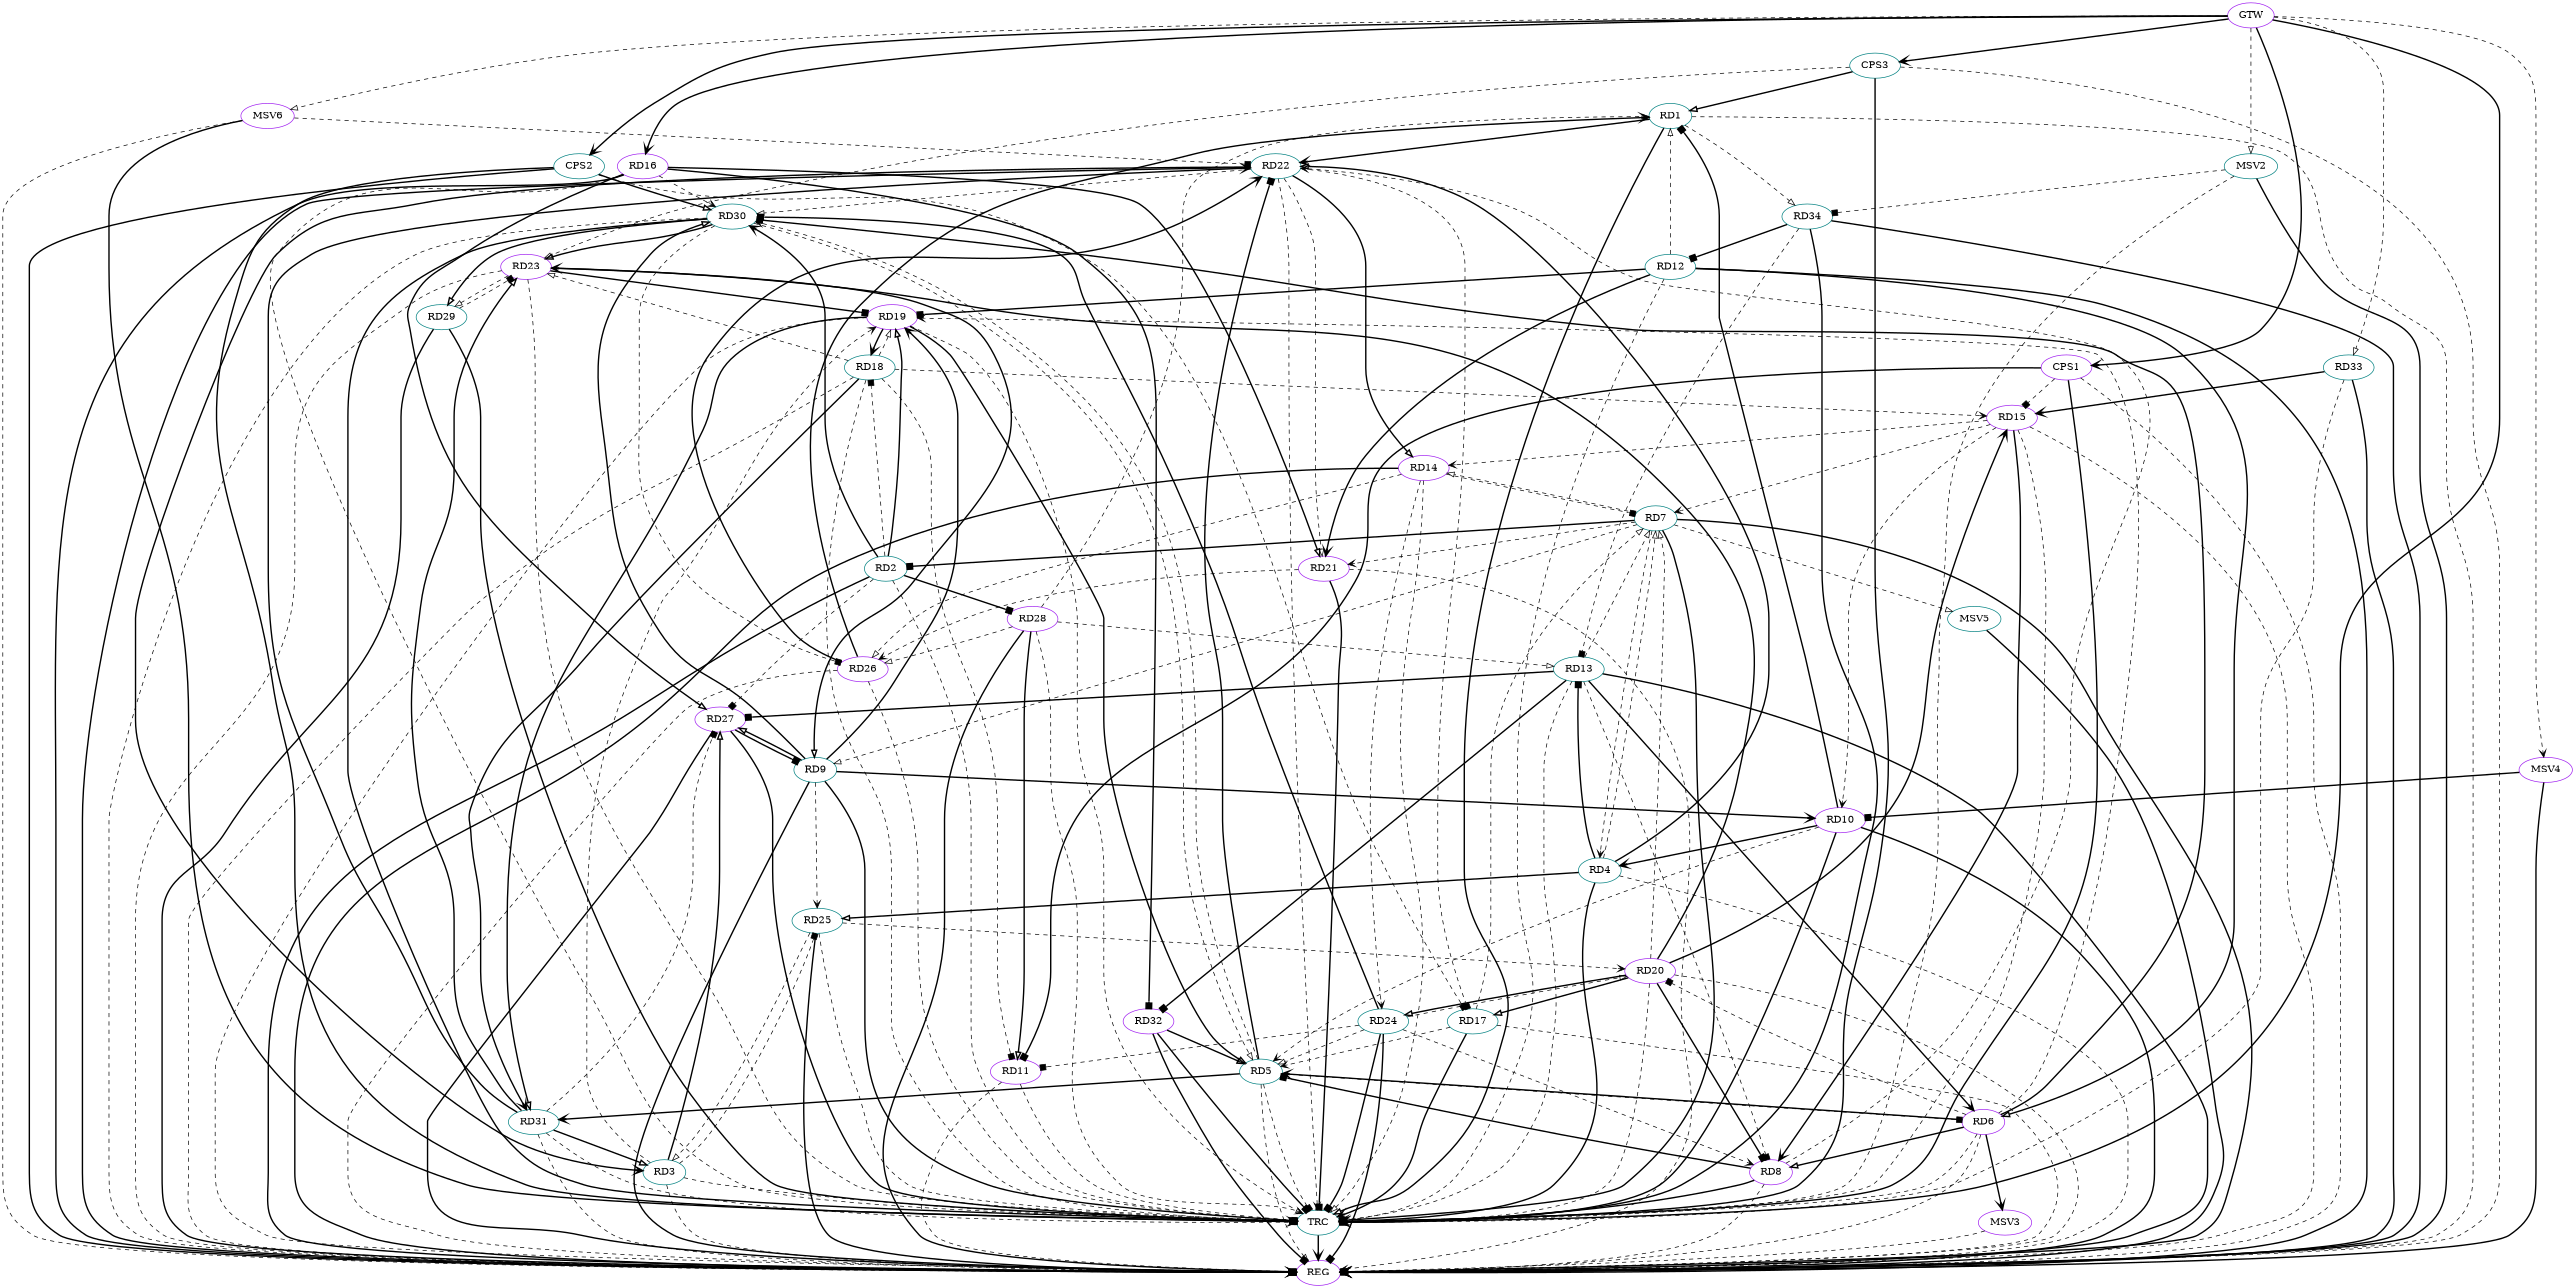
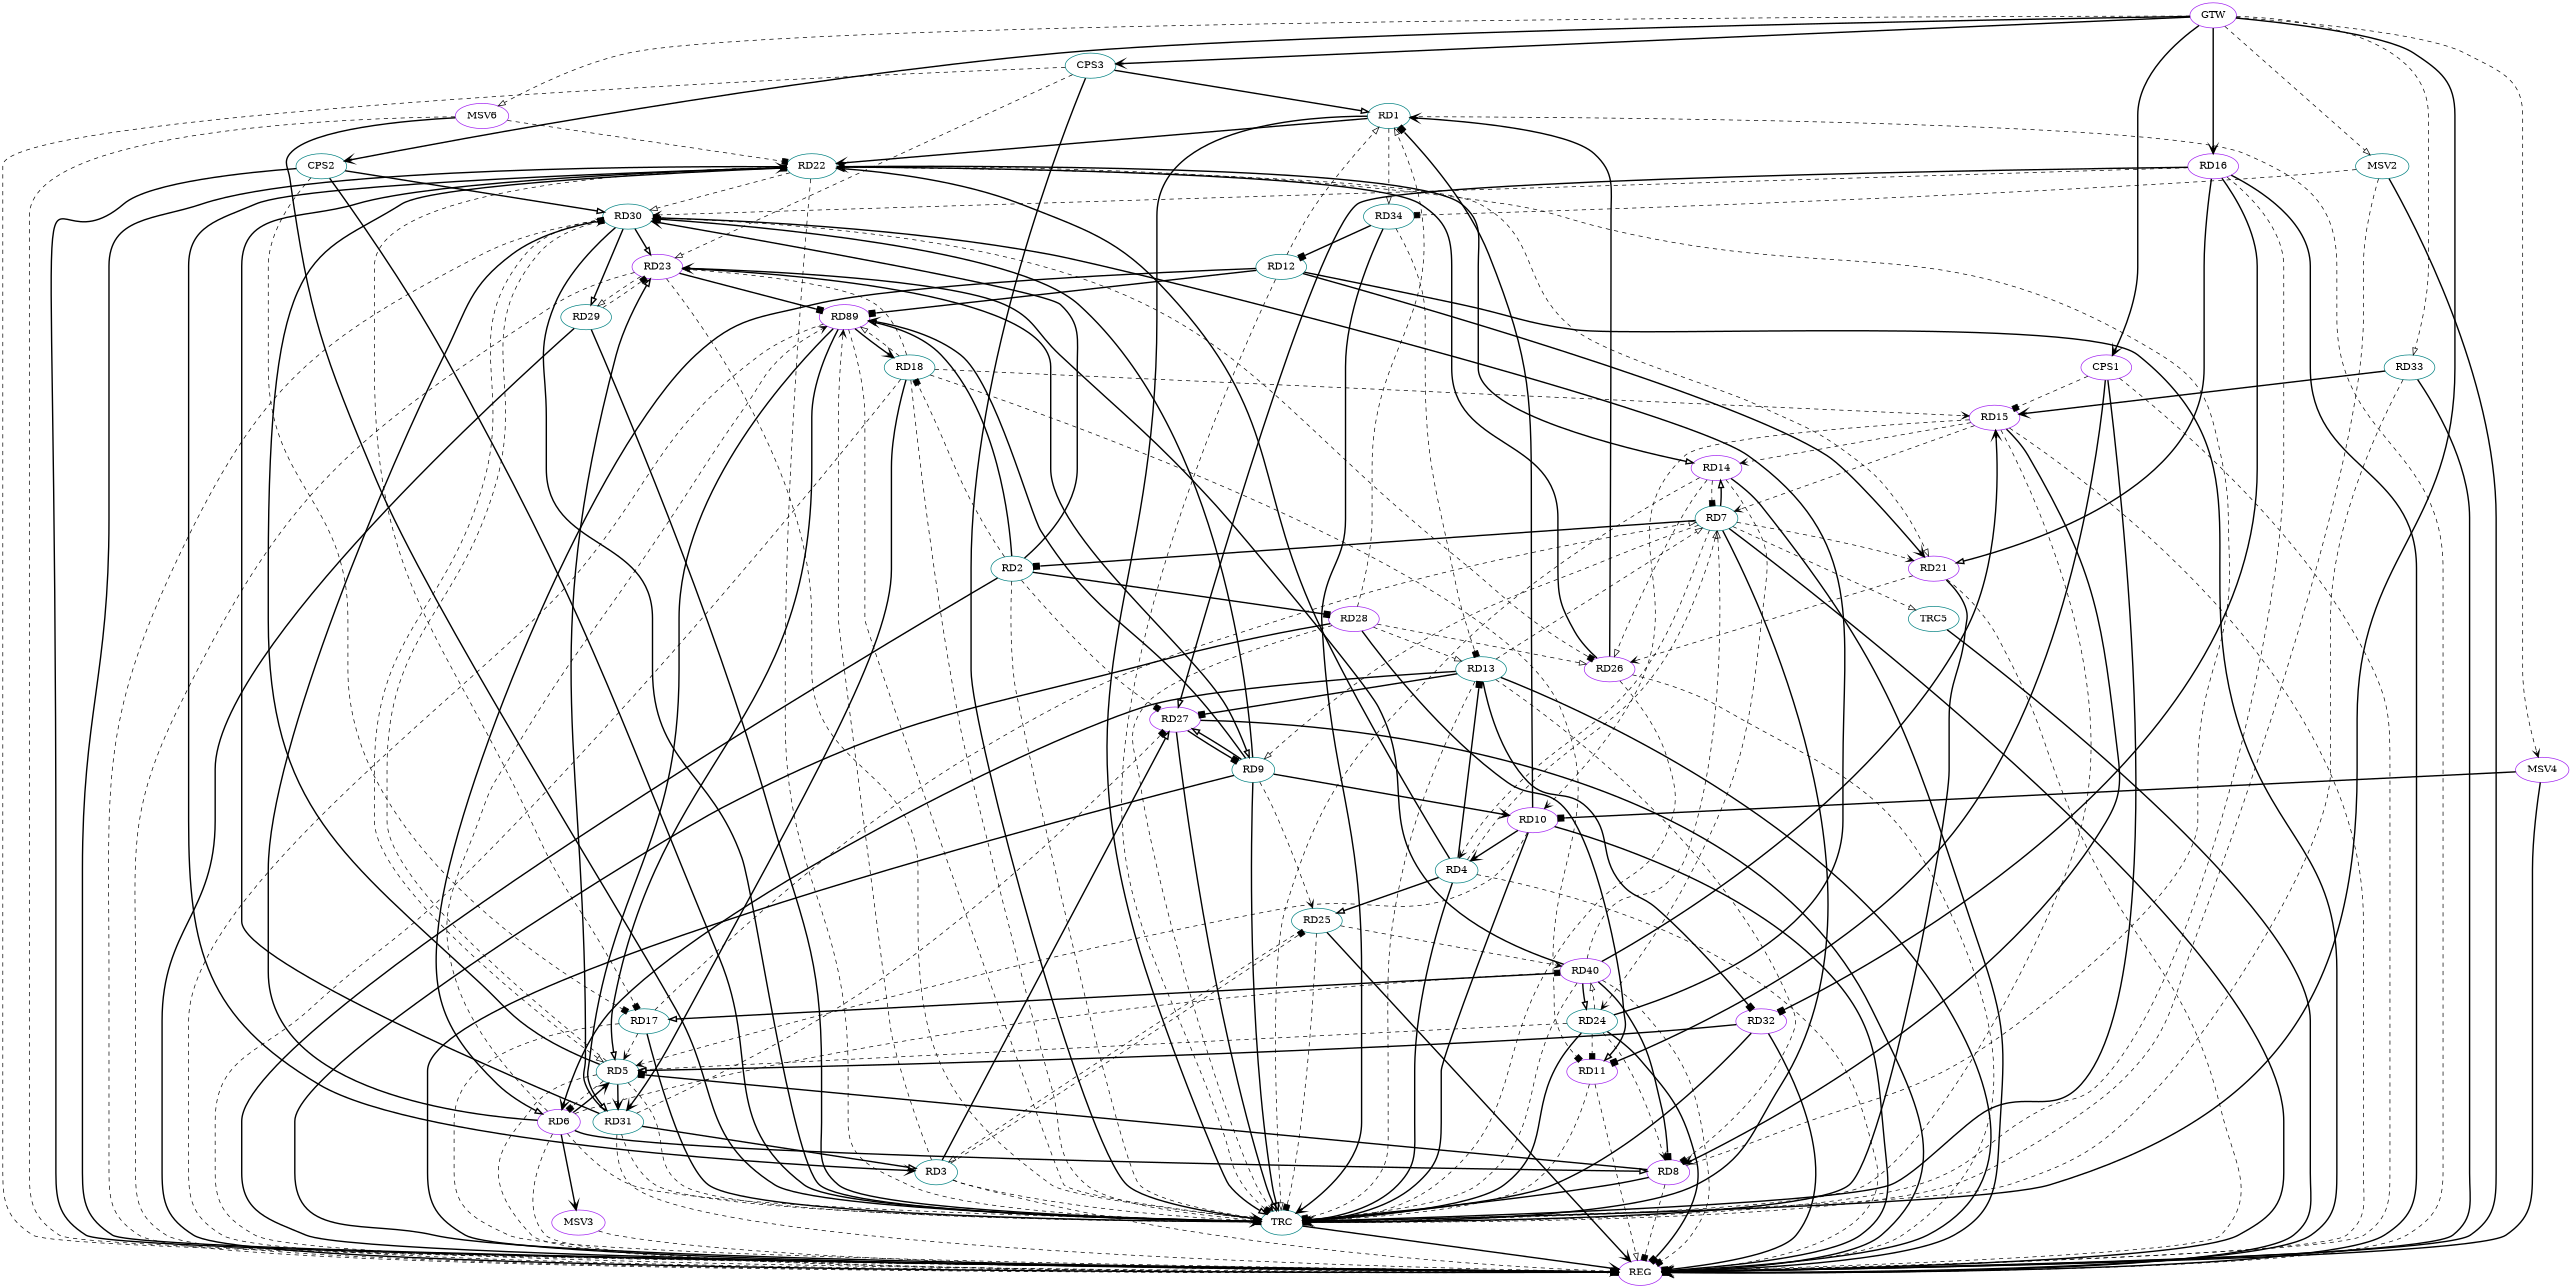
node "RD19": label "RD19" -> "RD89"
edge "RD7" -> "RD14": style dashed -> bold
node "MSV5": label "MSV5" -> "TRC5"
node "RD20": label "RD20" -> "RD40"
edge "RD34" -> "REG": removed
